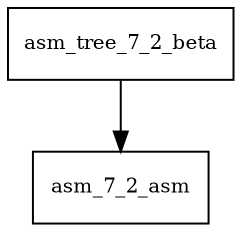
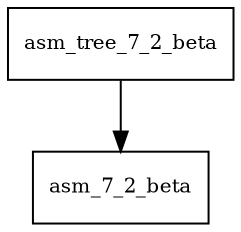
node "asm_7_2_asm": label "asm_7_2_asm" -> "asm_7_2_beta"
